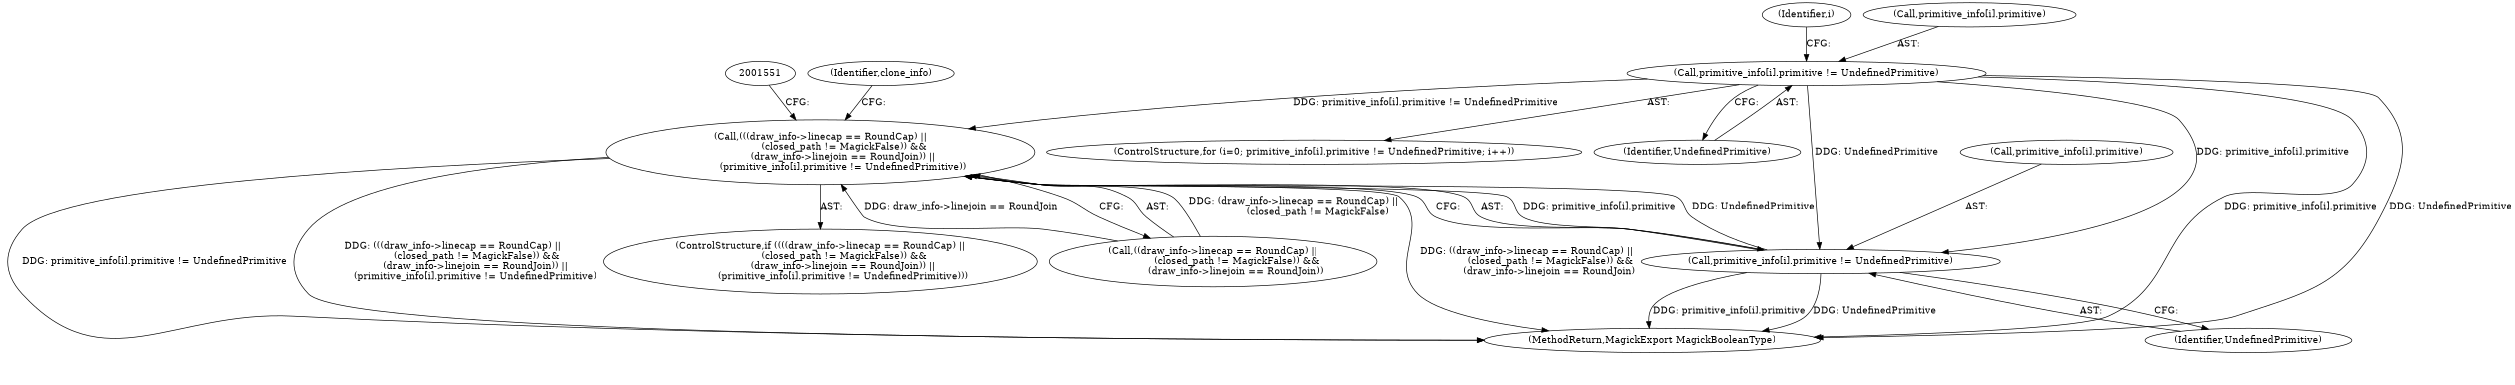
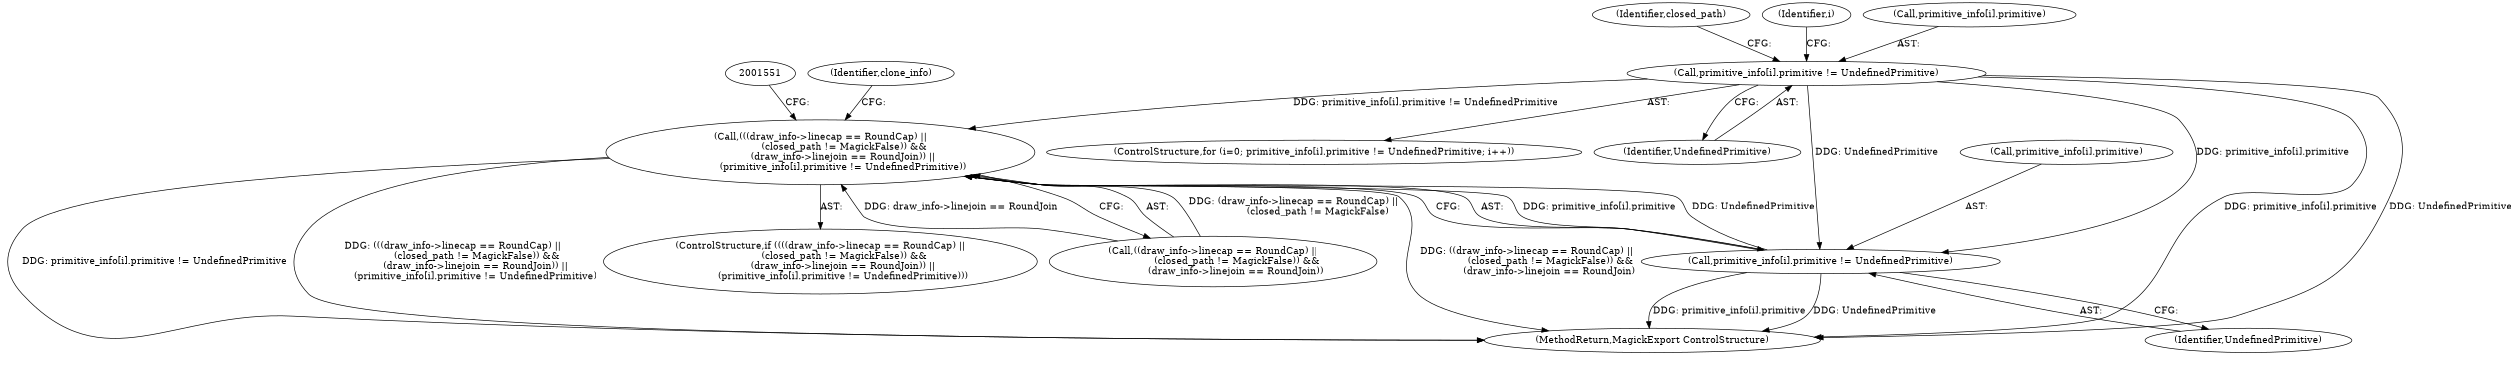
node "(Identifier,closed_path)": added
node "(MethodReturn,MagickExport MagickBooleanType)": label "(MethodReturn,MagickExport MagickBooleanType)" -> "(MethodReturn,MagickExport ControlStructure)"
